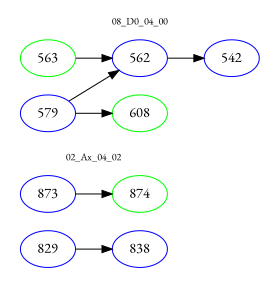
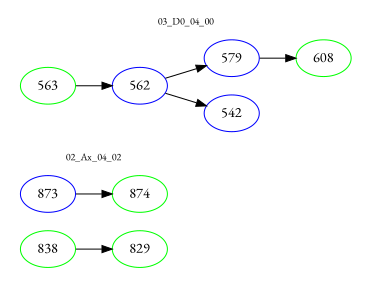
cluster "08_D0_04_00": label "08_D0_04_00" -> "03_D0_04_00"
edge "579" -> "562": reversed
node "829": color blue -> green
edge "829" -> "838": reversed
node "838": color blue -> green
